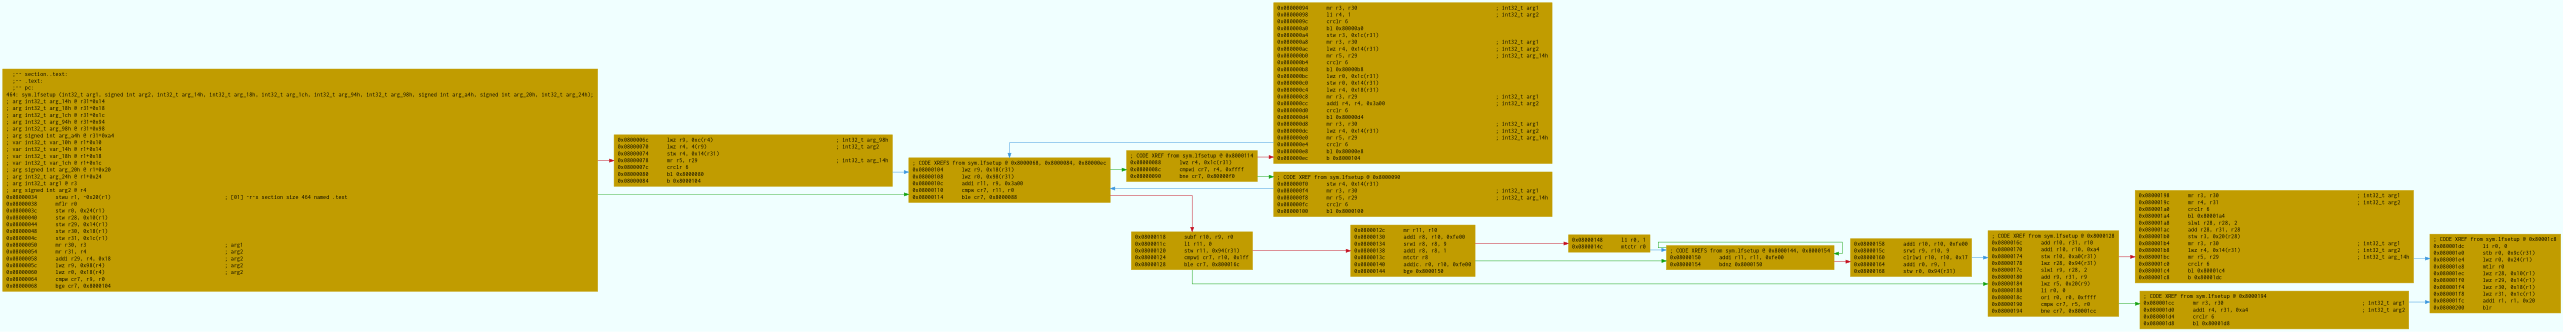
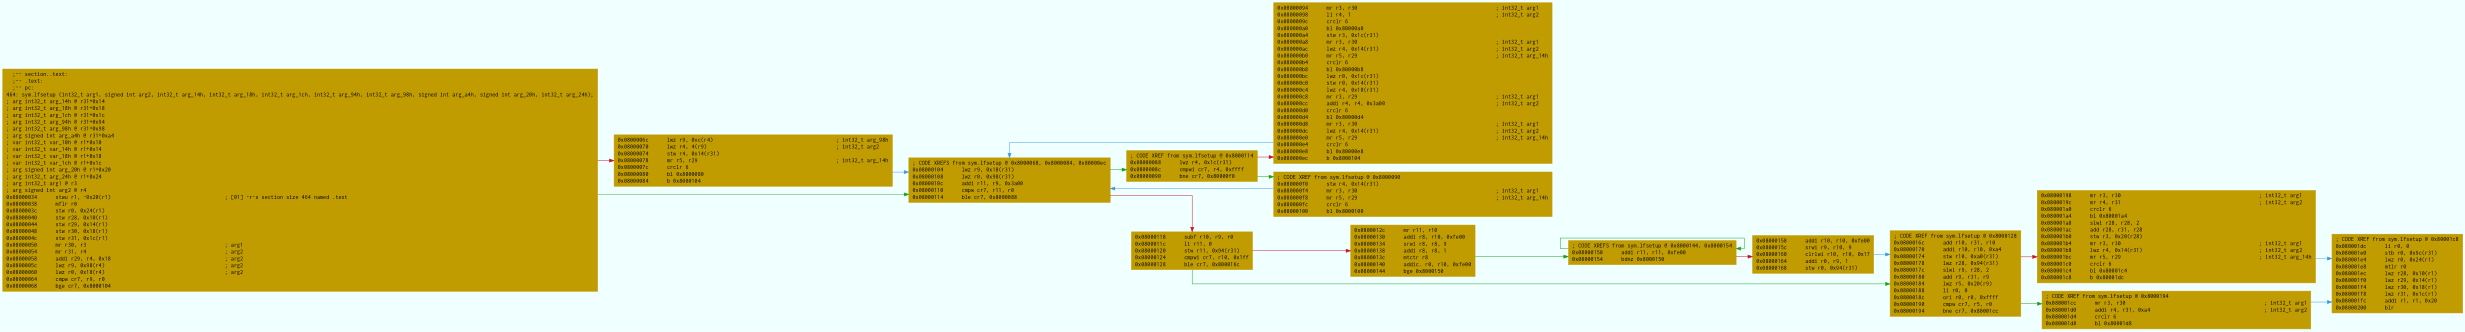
node "0x08000148      li r0, 1 0x0800014c      mtctr r0": removed
